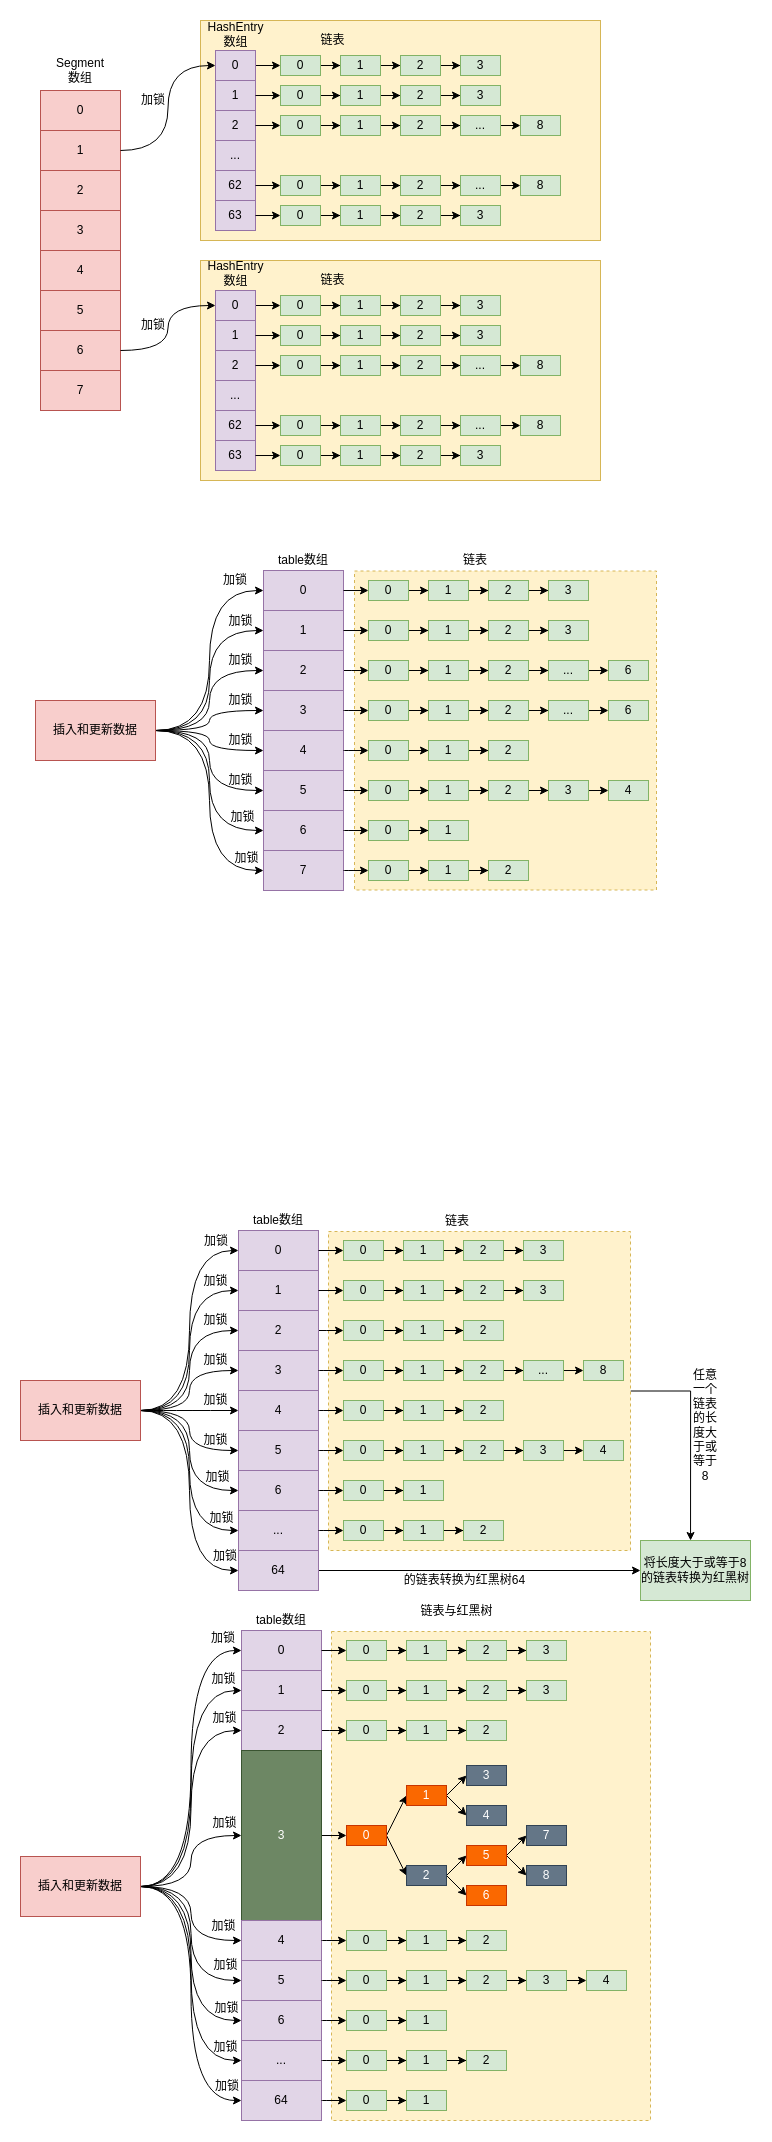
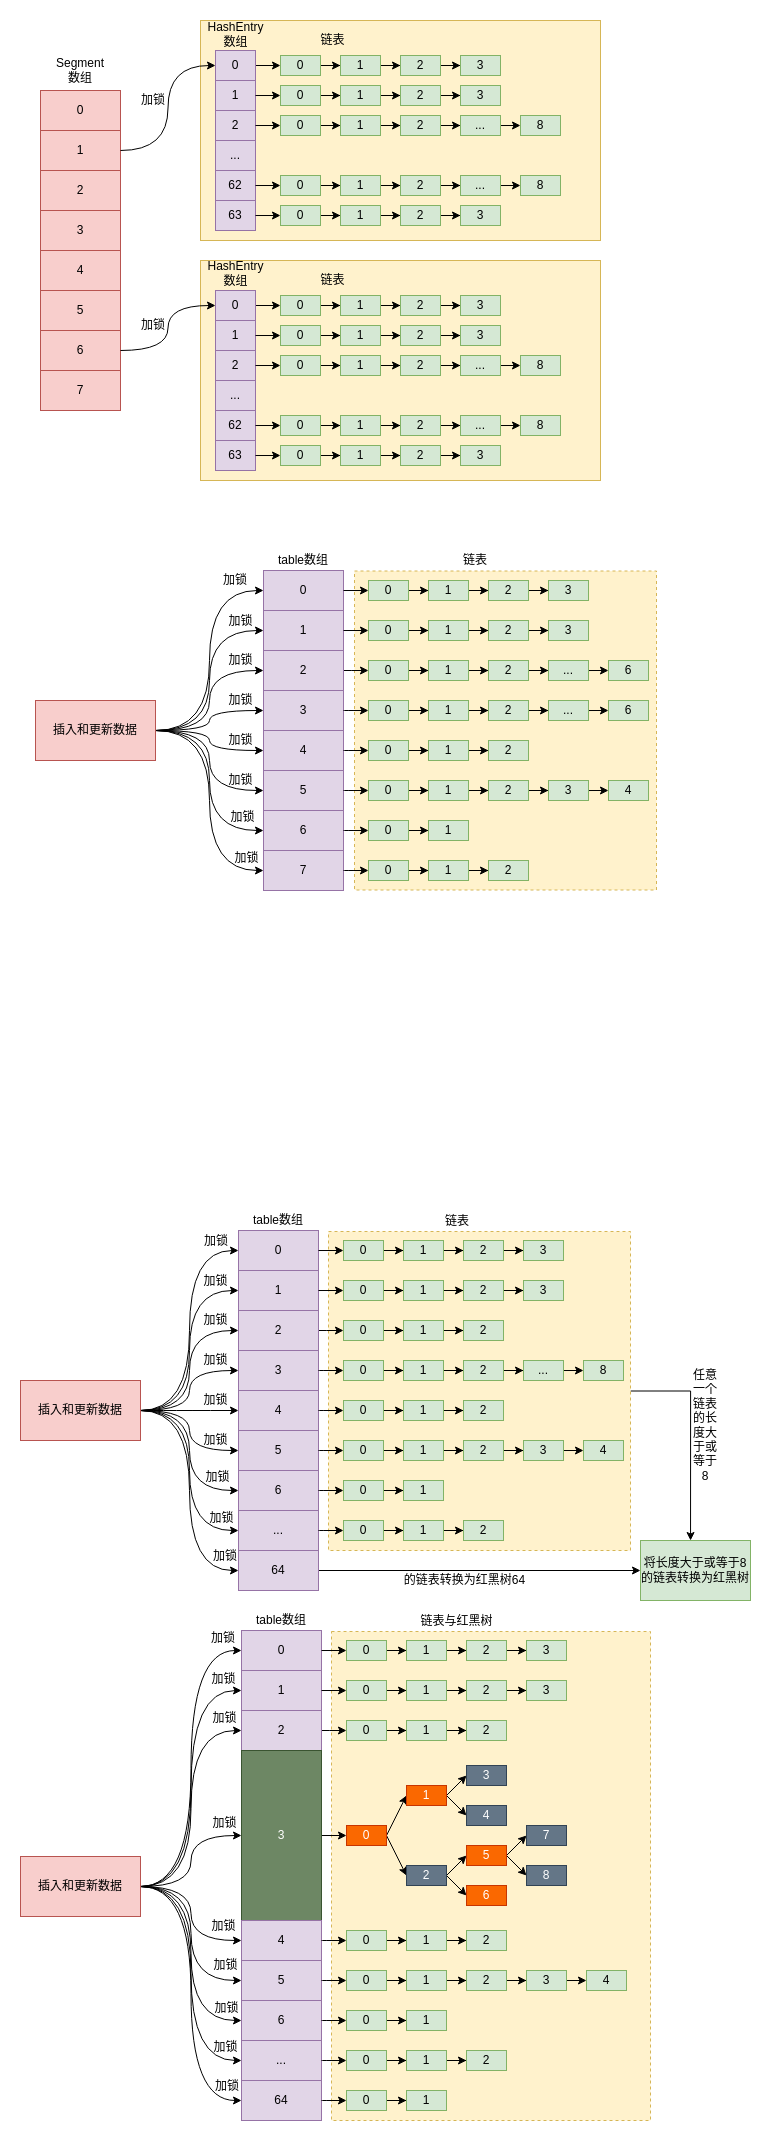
node "链表与红黑树": moved (457, 1612) -> (457, 1622)
